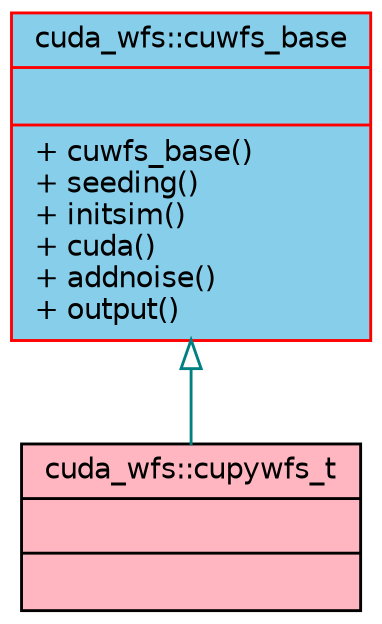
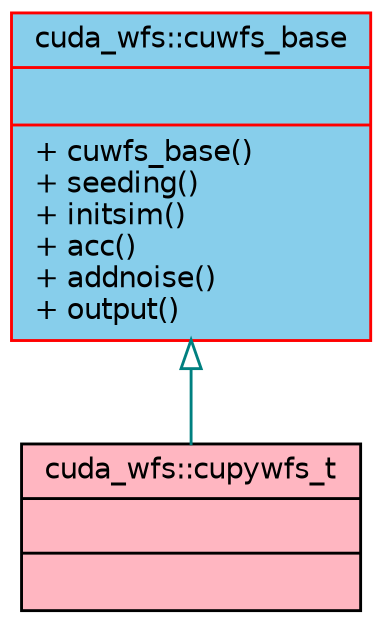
node "cuda_wfs::cuwfs_base": text "+ cuda()" -> "+ acc()"
